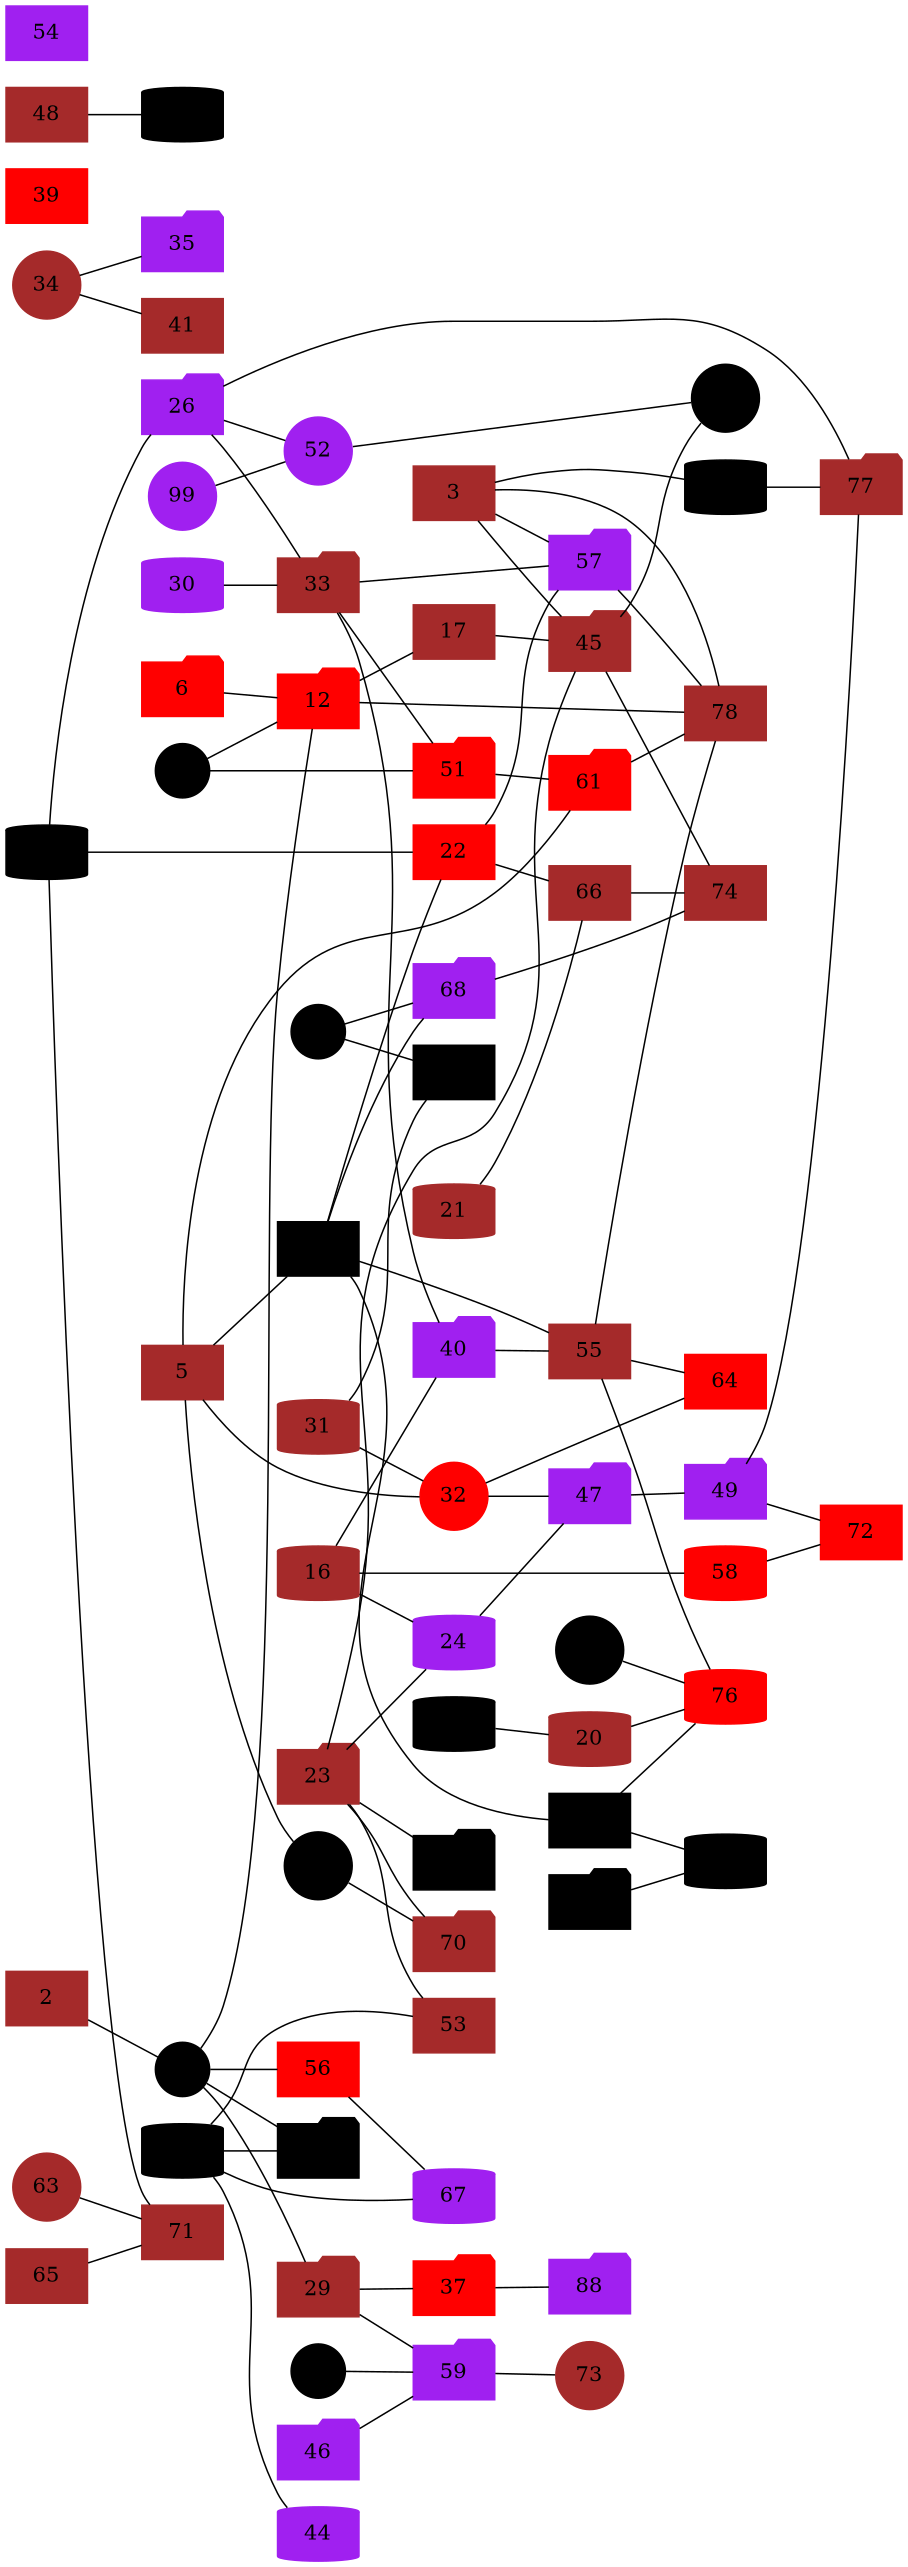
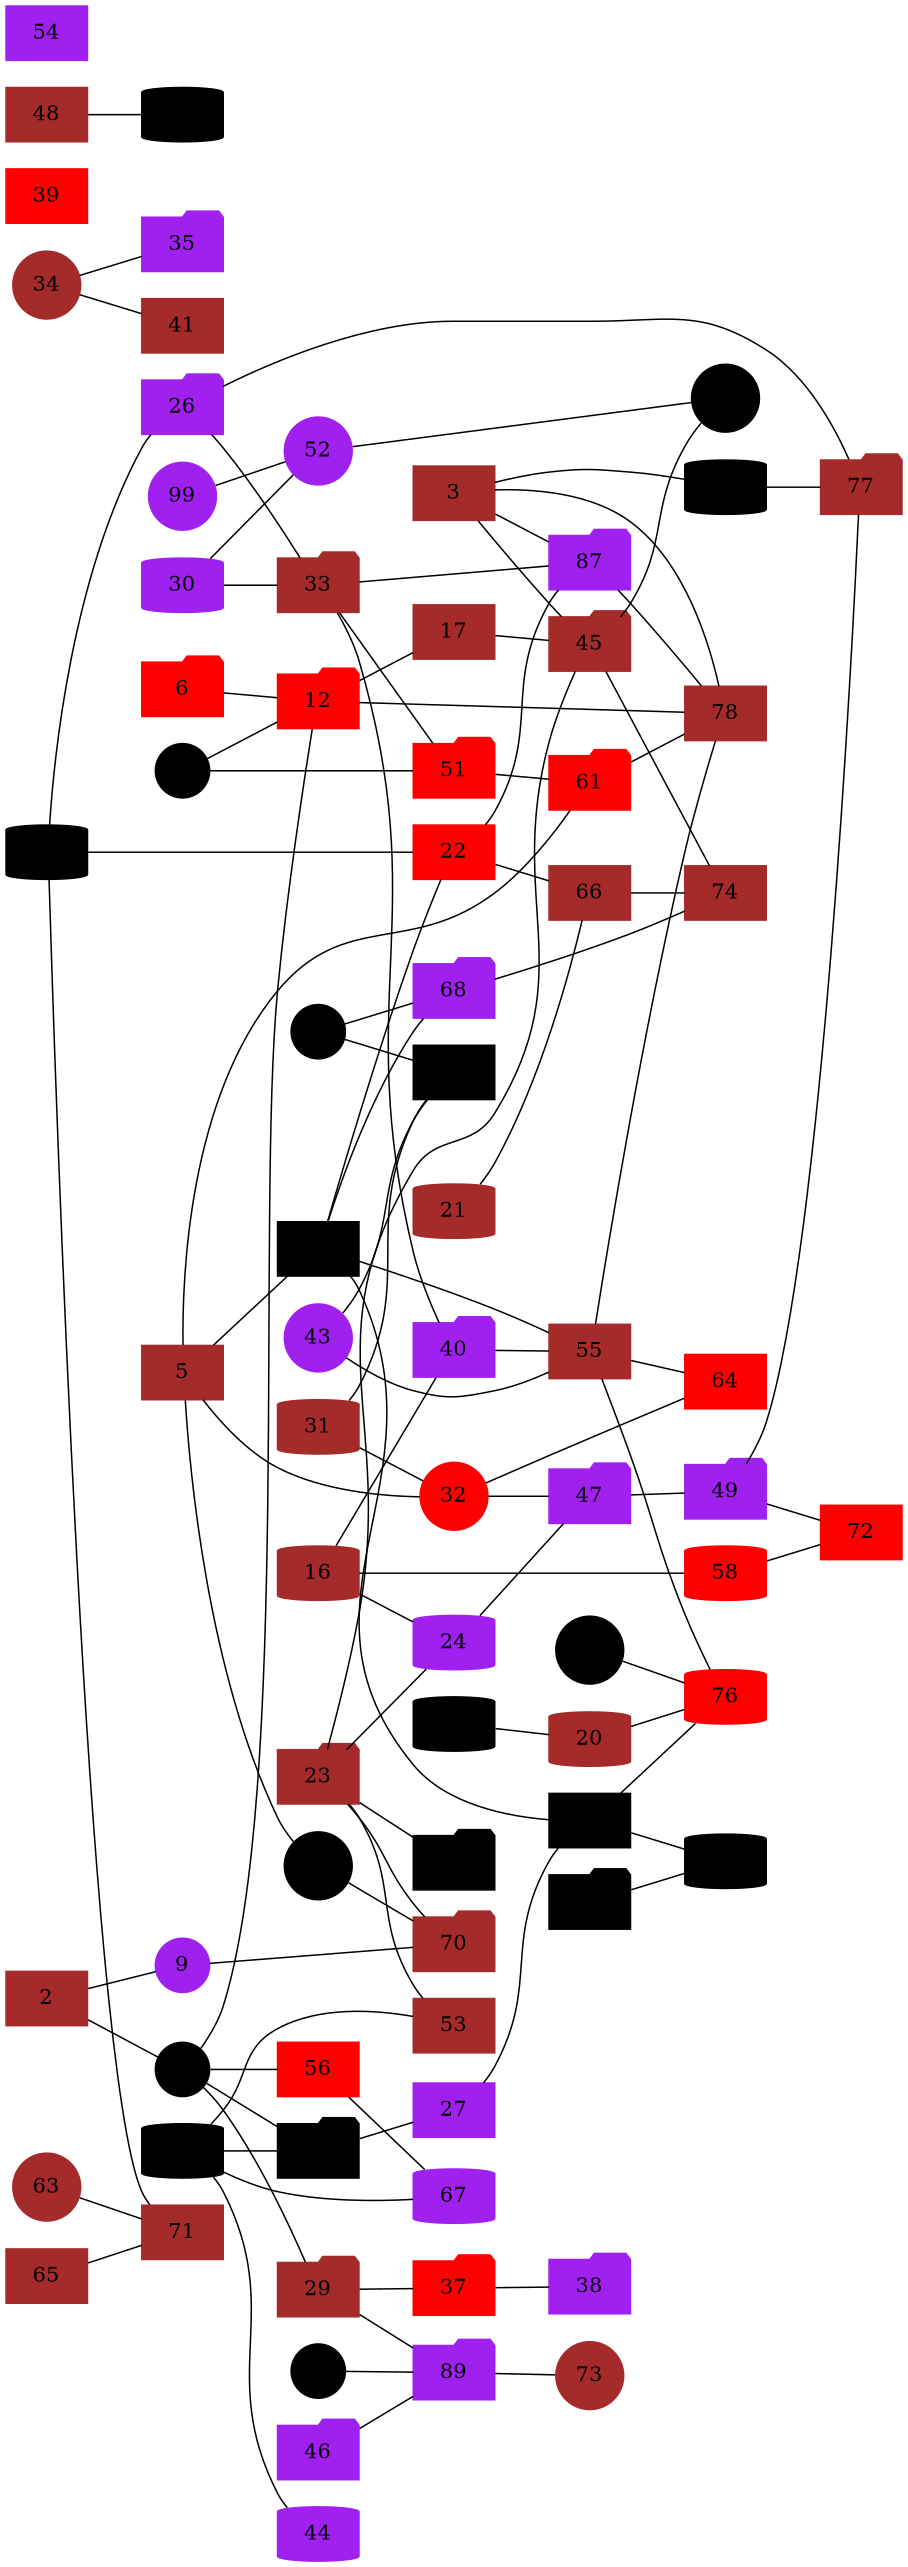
edge "26" -- "52": now "30" -- "52"
node "57": label "57" -> "87"
node "43": added
node "9": added
node "27": added
node "88": label "88" -> "38"
node "59": label "59" -> "89"
